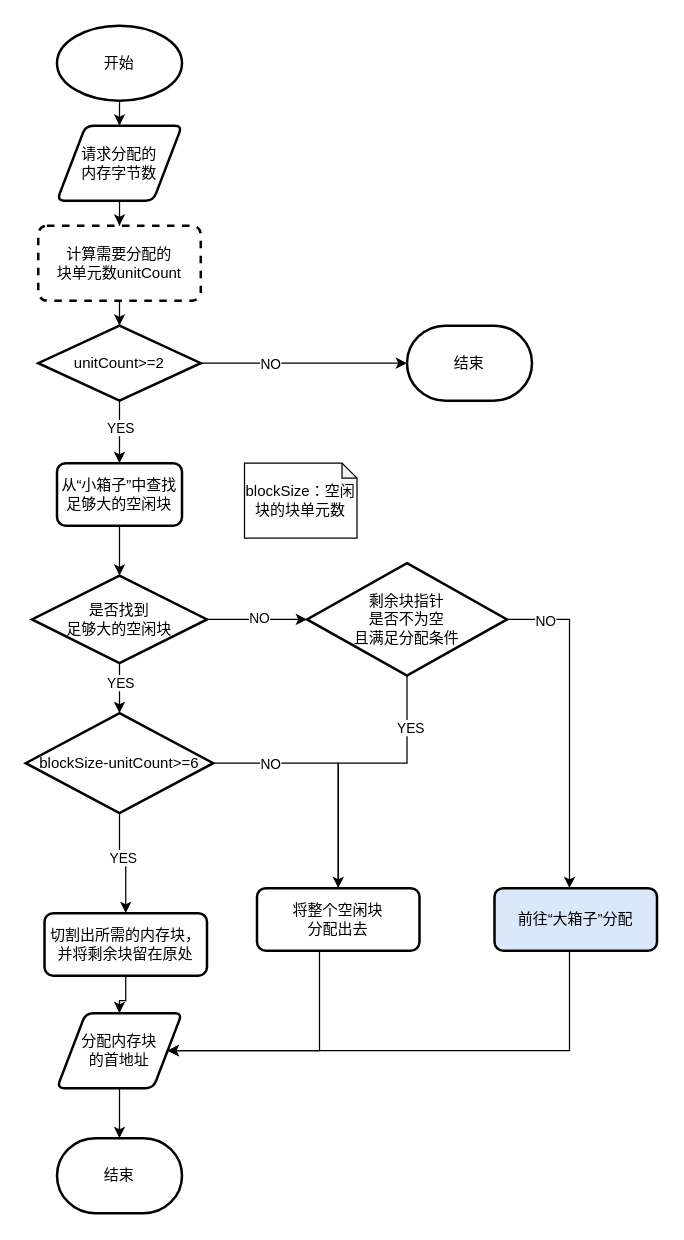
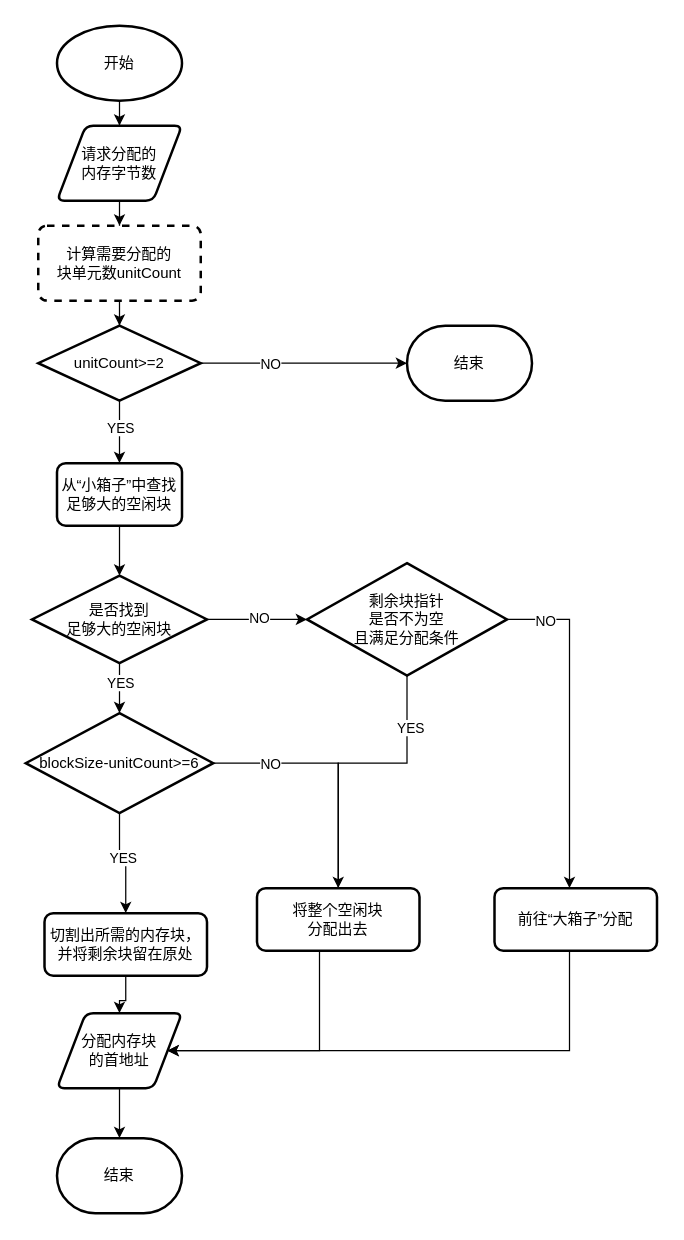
node "blockSize：空闲块的块单元数": removed
node "前往“大箱子”分配": fillcolor #dae8fc -> #ffffff
